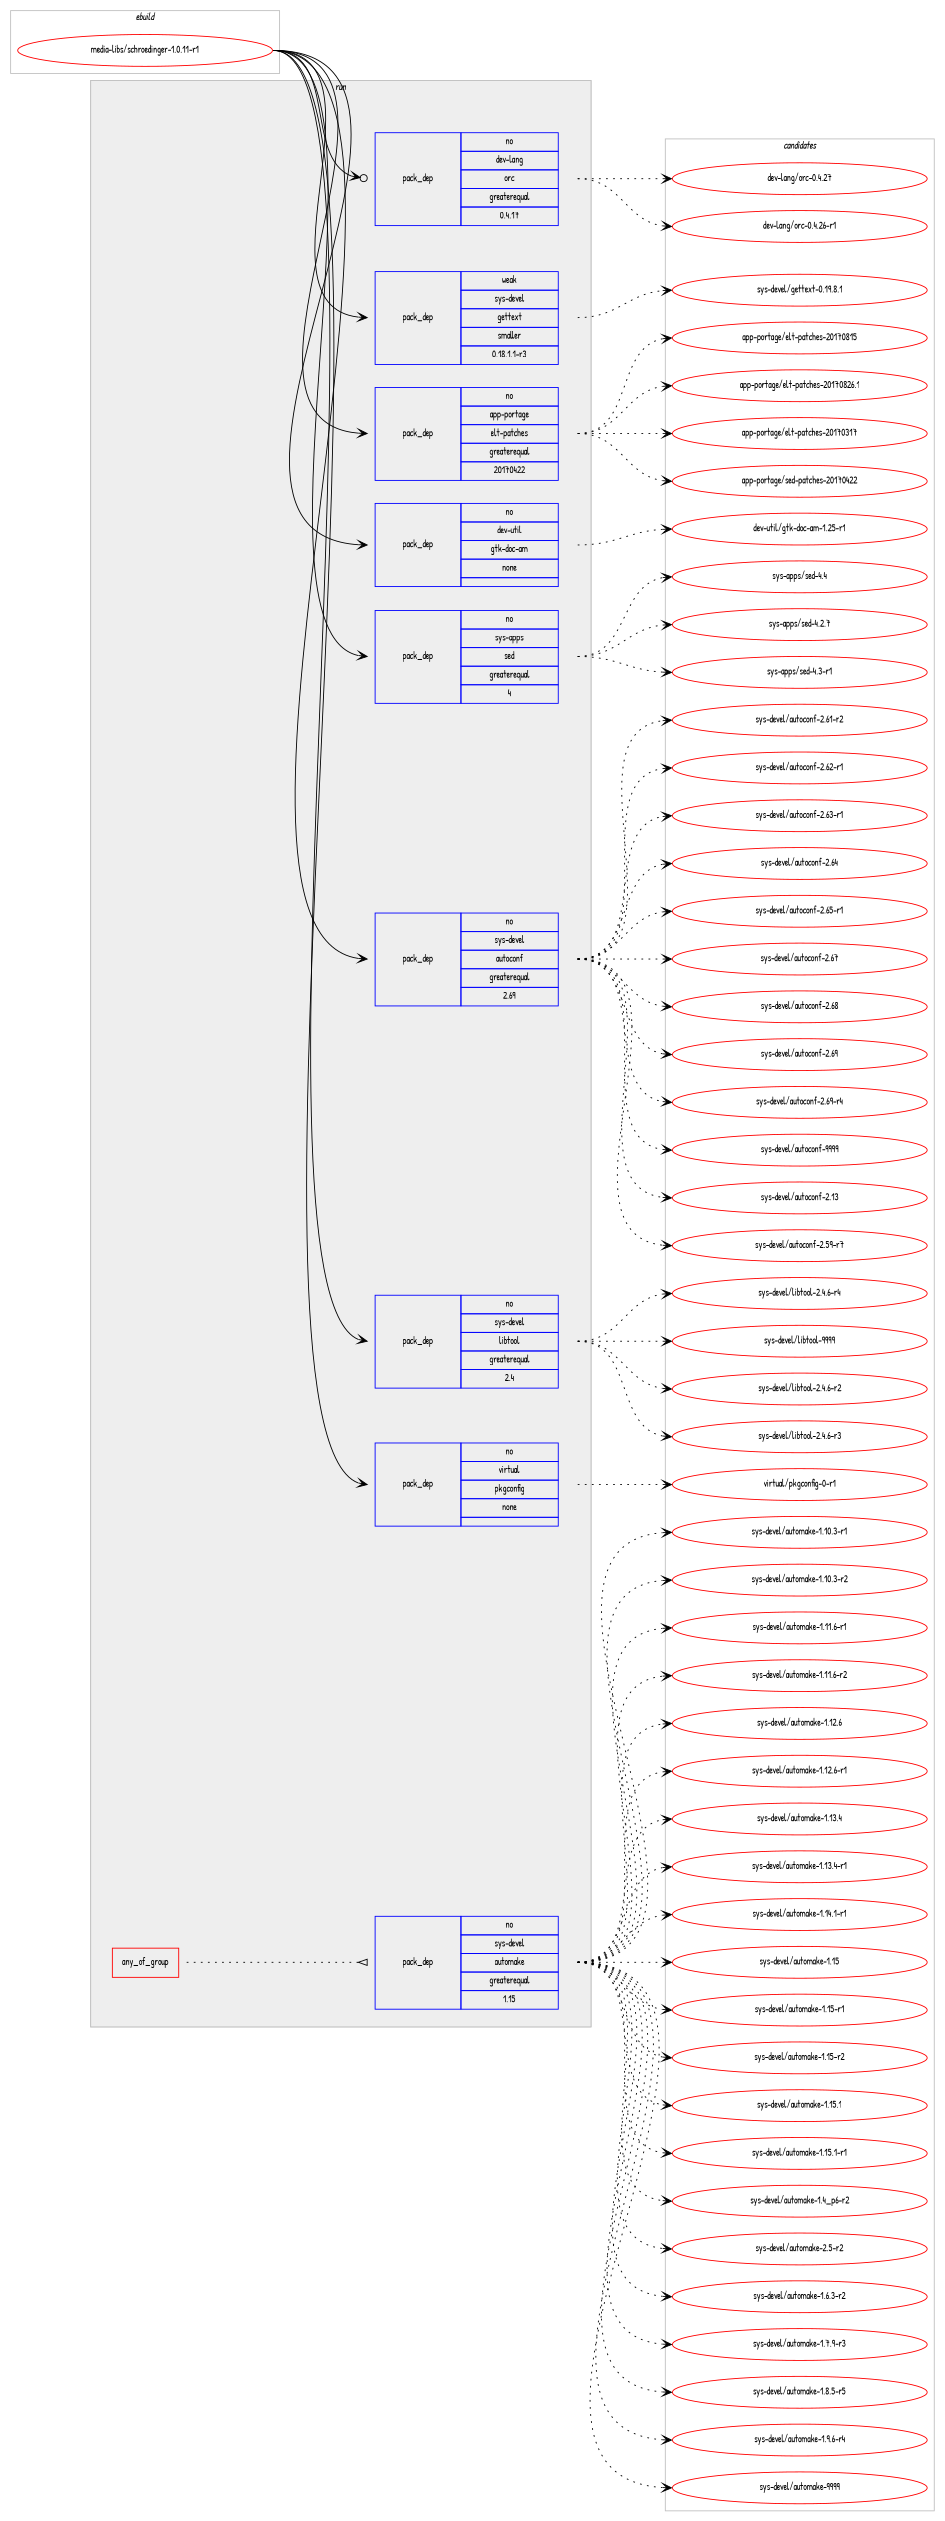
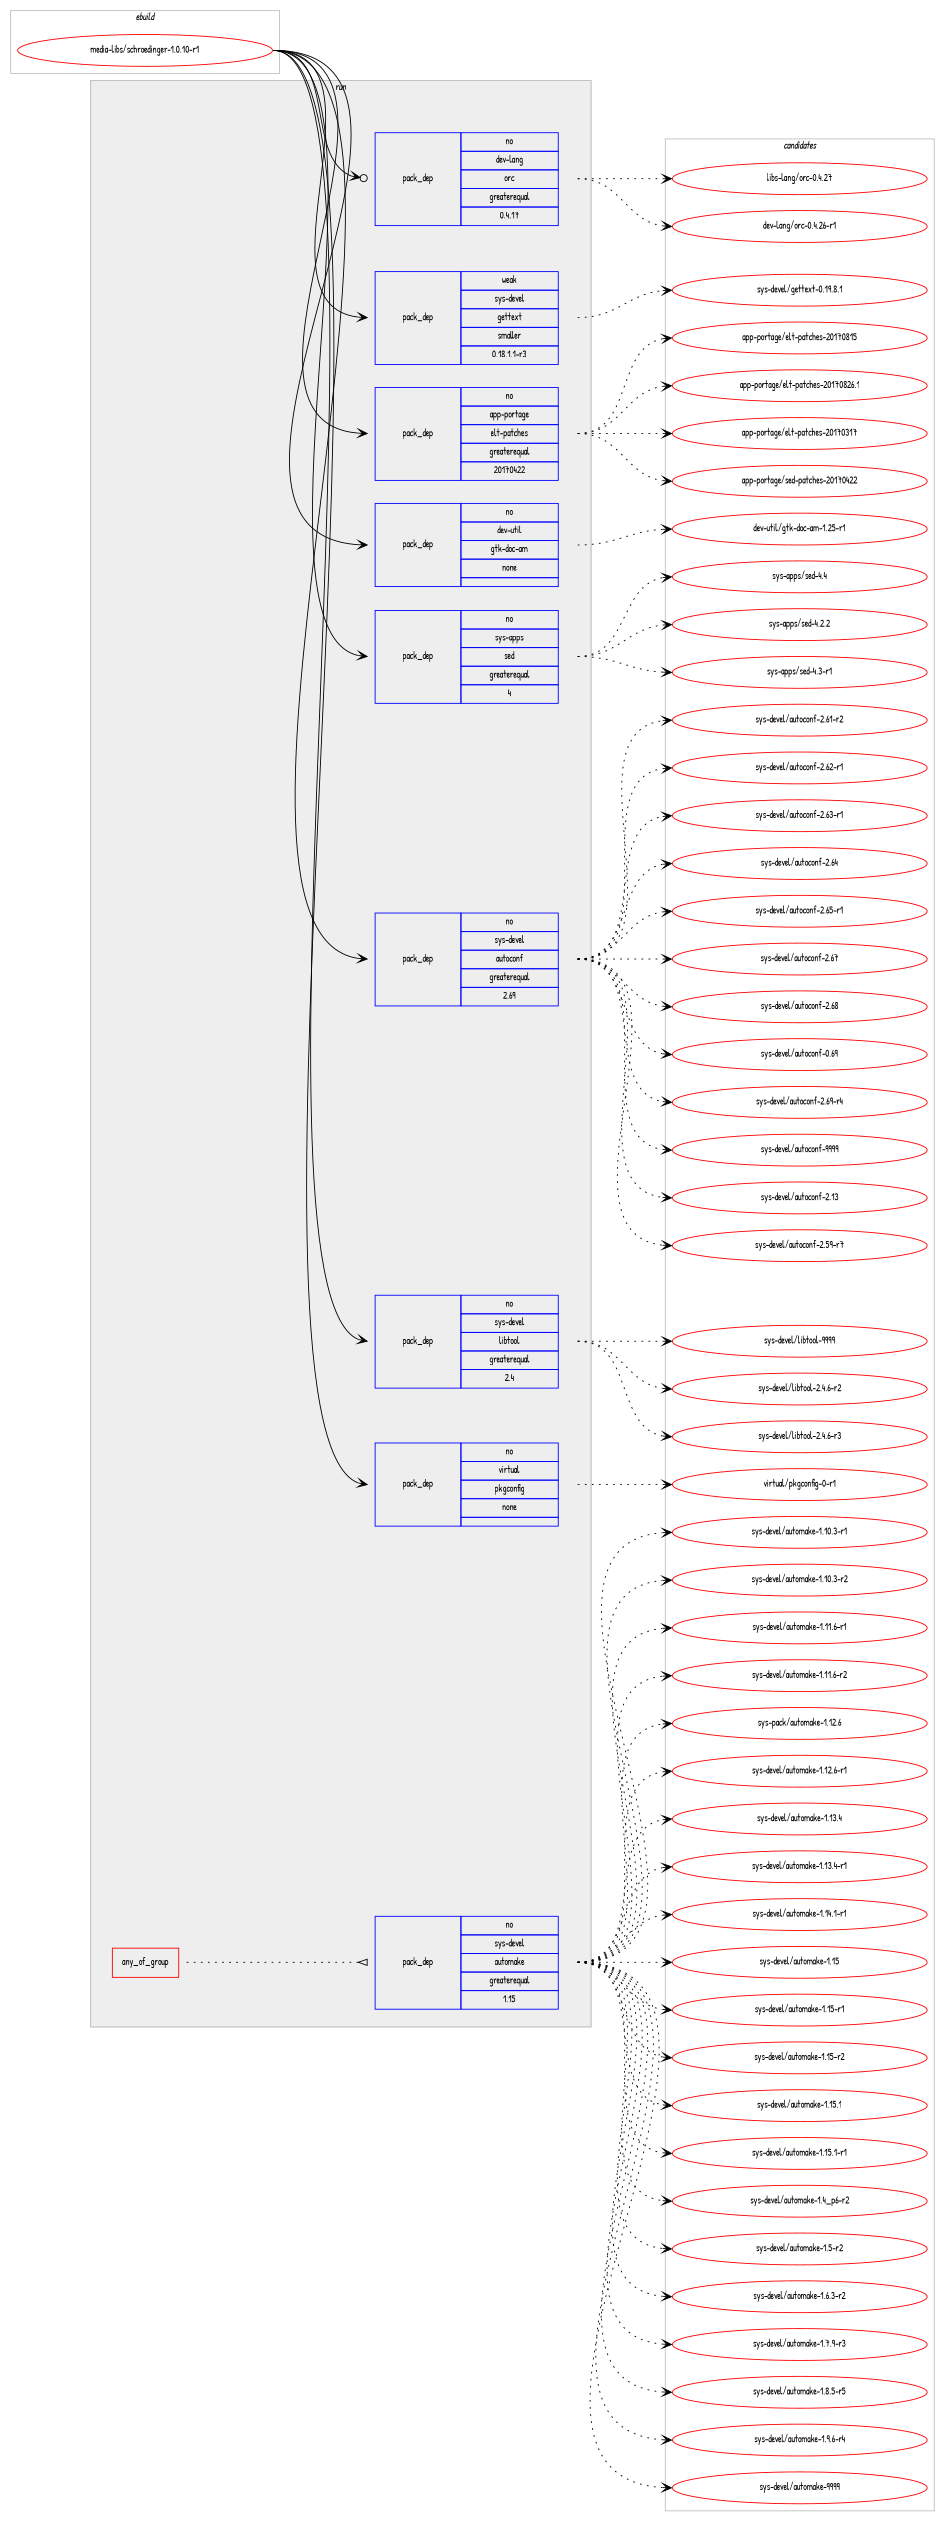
node "media-libs/schroedinger-1.0.11-r1": label "media-libs/schroedinger-1.0.11-r1" -> "media-libs/schroedinger-1.0.10-r1"
node "dev-lang/orc-0.4.27": label "dev-lang/orc-0.4.27" -> "libs-lang/orc-0.4.27"
node "sys-apps/sed-4.2.7": label "sys-apps/sed-4.2.7" -> "sys-apps/sed-4.2.2"
node "sys-devel/autoconf-2.69": label "sys-devel/autoconf-2.69" -> "sys-devel/autoconf-0.69"
node "sys-devel/libtool-2.4.6-r4": removed
node "sys-devel/automake-1.12.6": label "sys-devel/automake-1.12.6" -> "sys-pack/automake-1.12.6"
node "sys-devel/automake-2.5-r2": label "sys-devel/automake-2.5-r2" -> "sys-devel/automake-1.5-r2"
